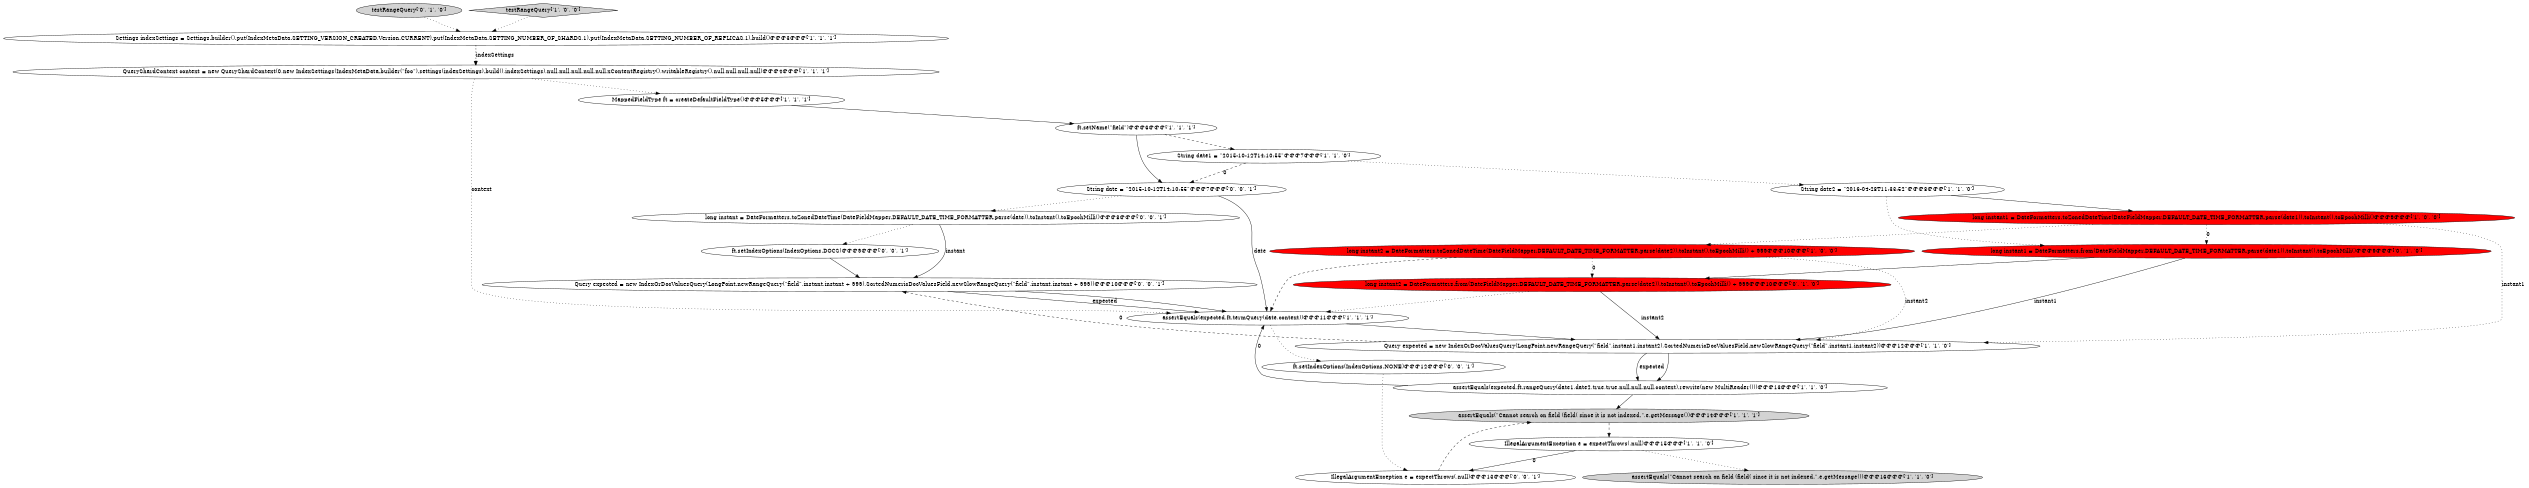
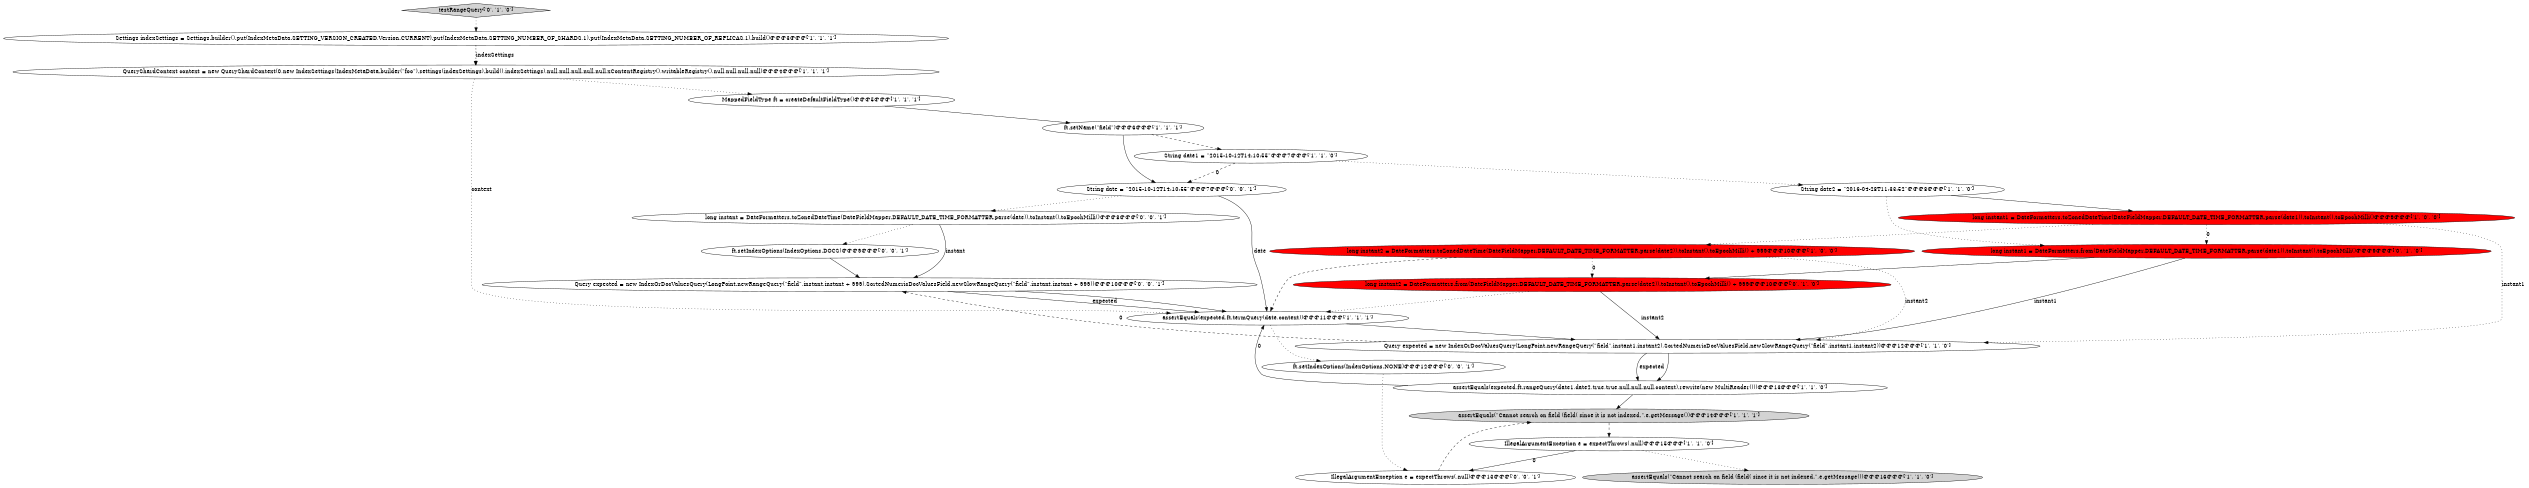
node "testRangeQuery['0', '1', '0']": shape ellipse -> diamond
node "testRangeQuery['1', '0', '0']": removed
